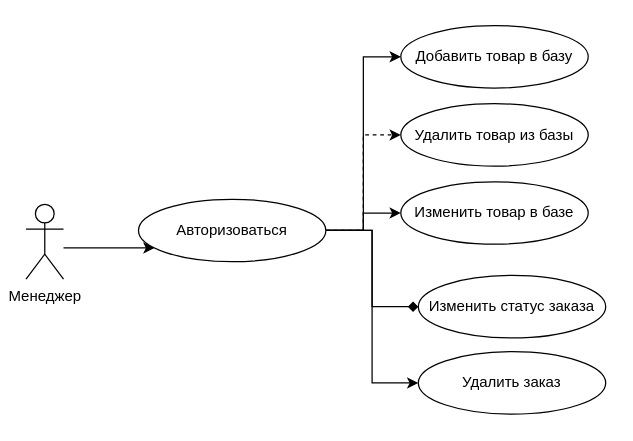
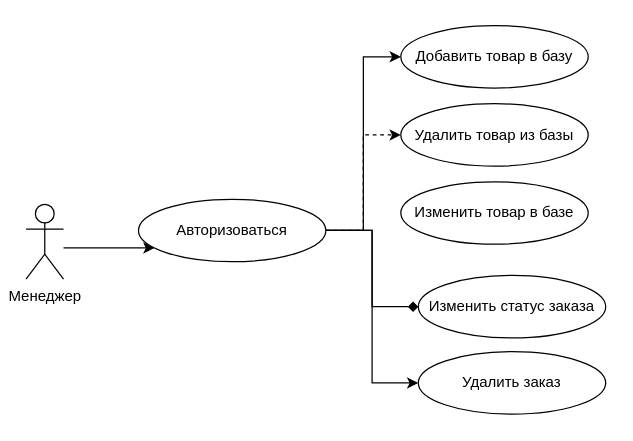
edge "Авторизоваться" -> "Изменить товар в базе": removed
